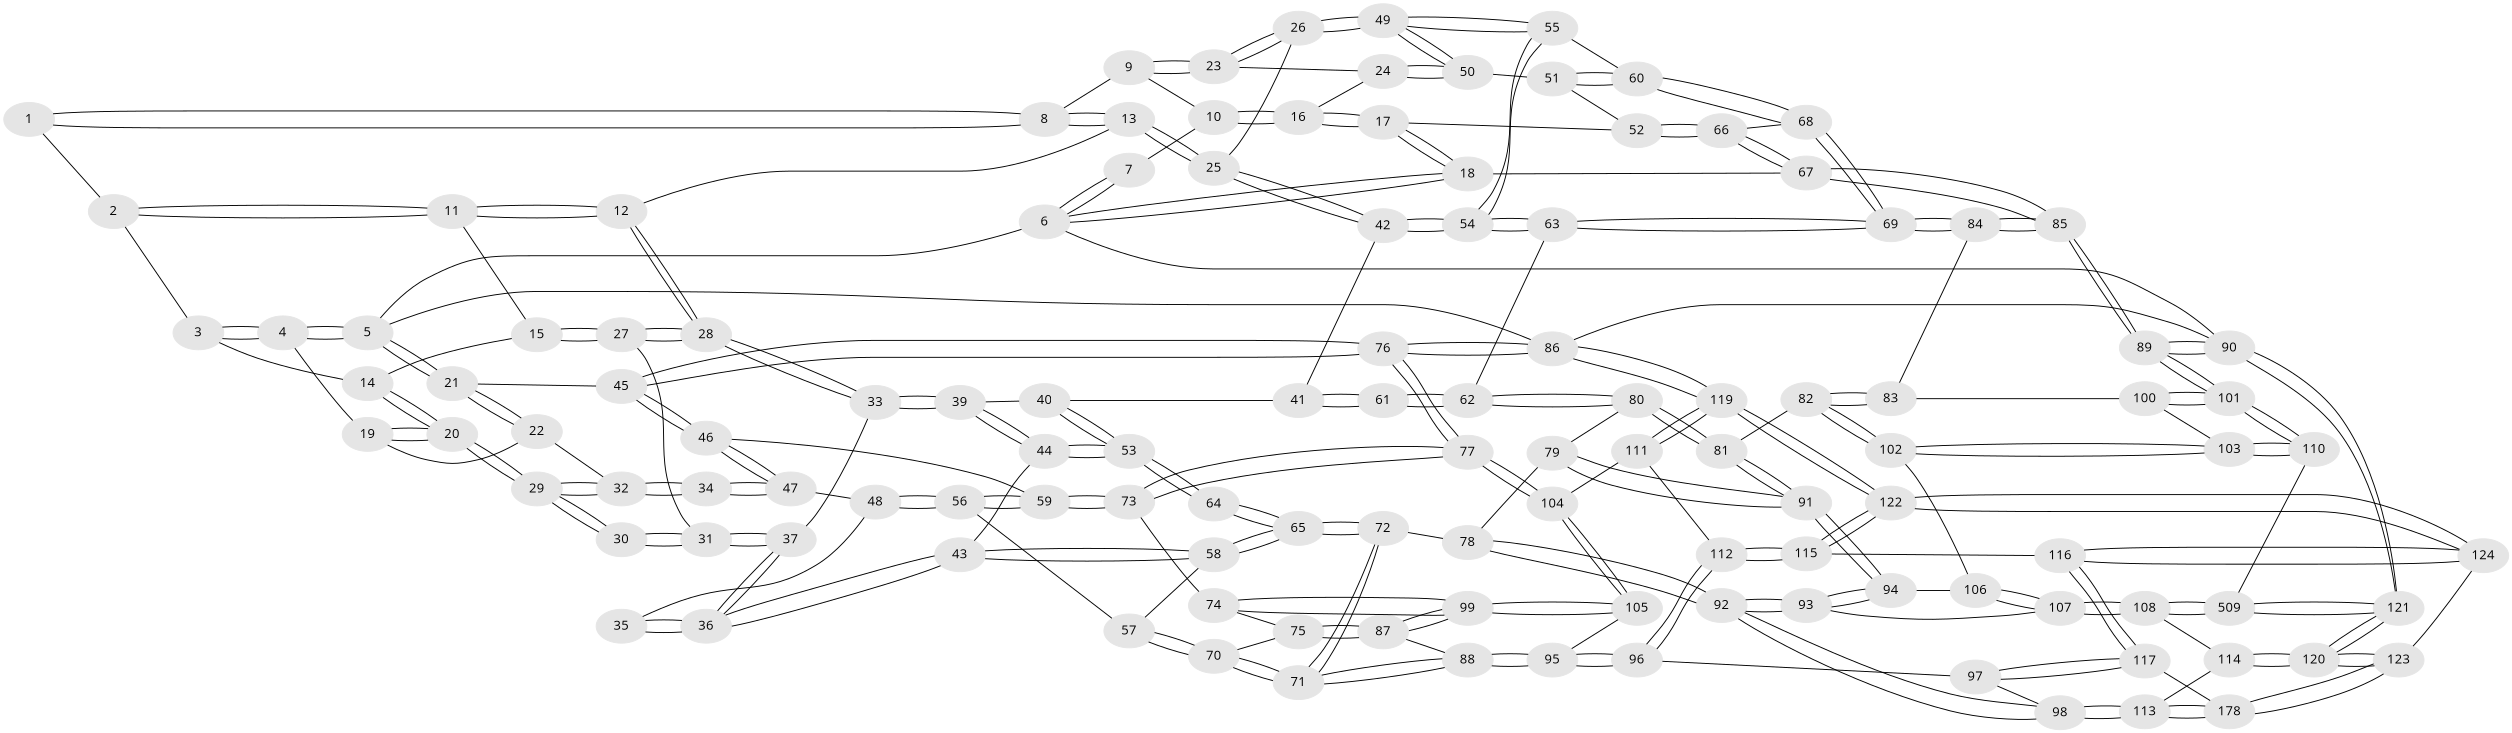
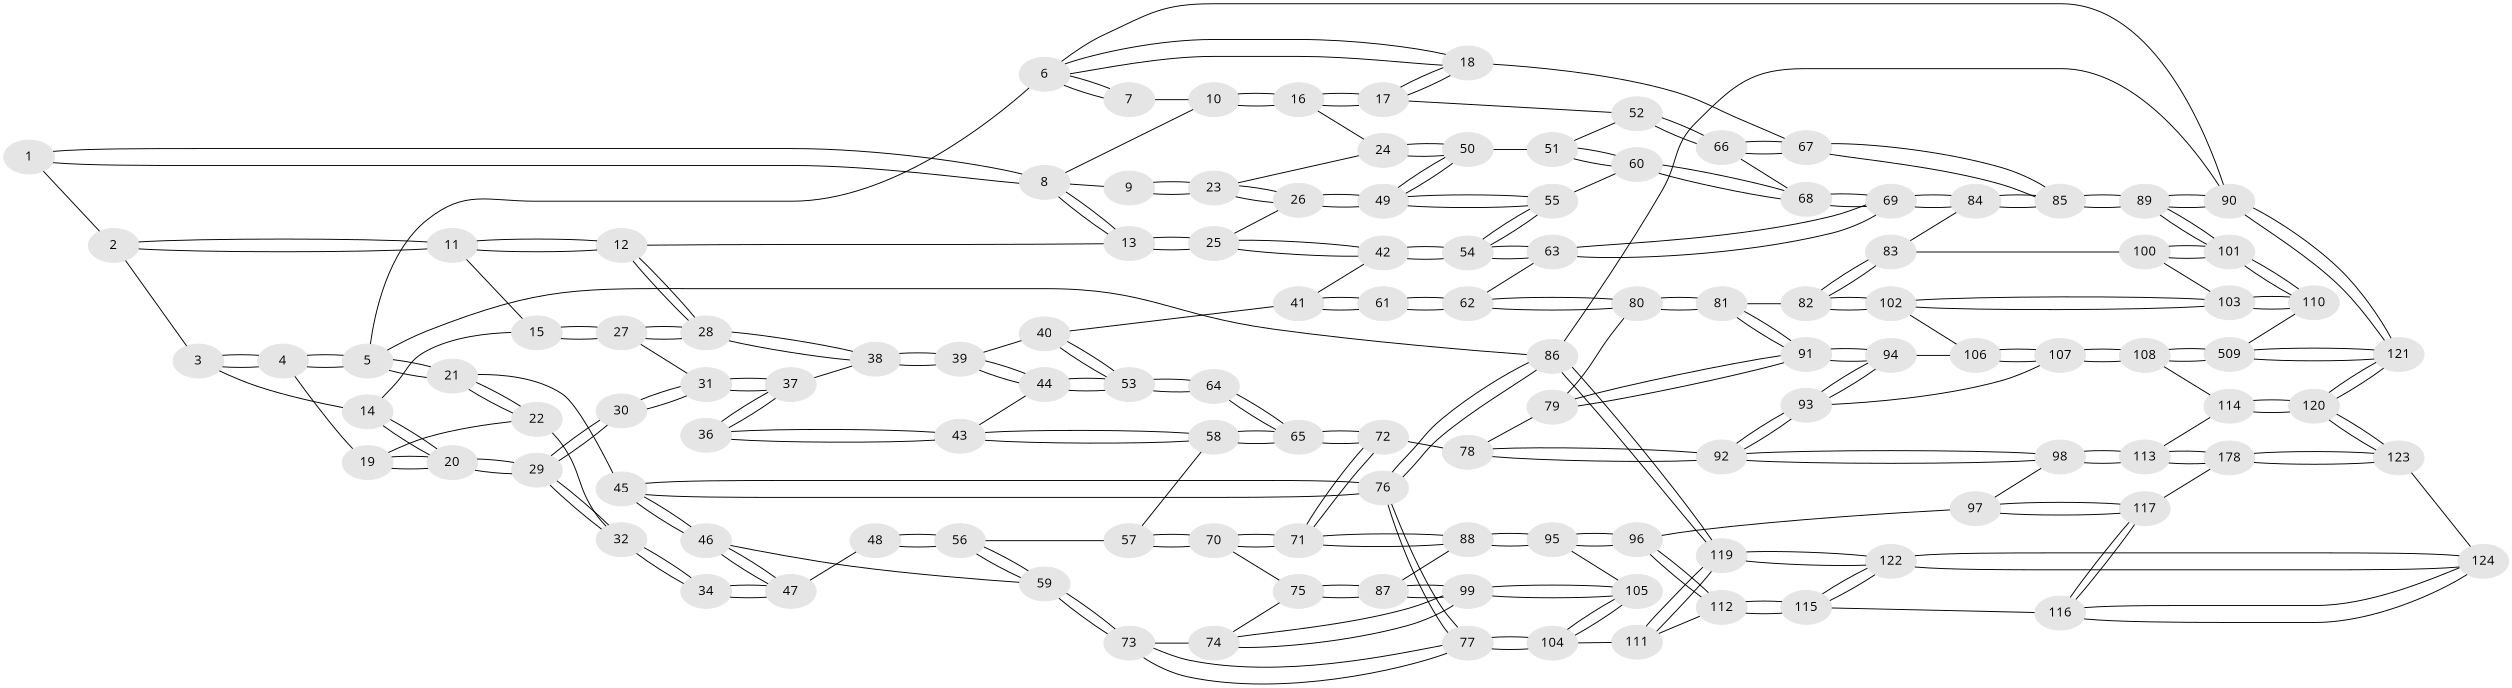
edge "9" -- "10": now "8" -- "10"
node "33": label "33" -> "38"
node "35": removed
